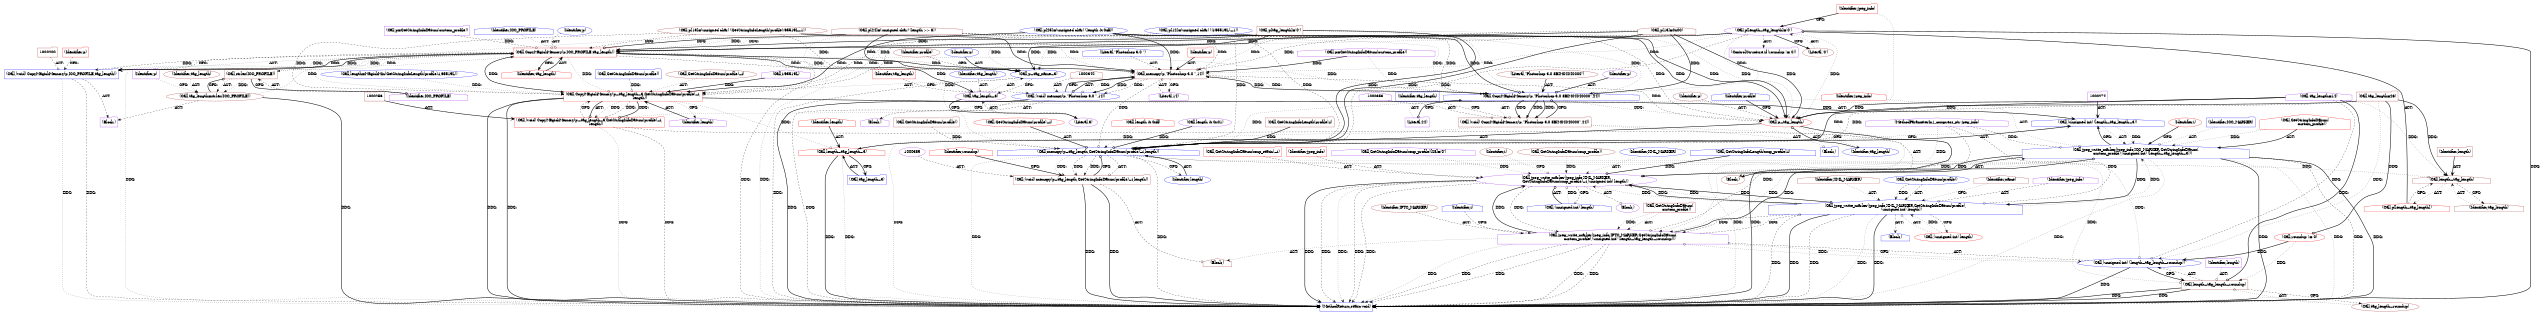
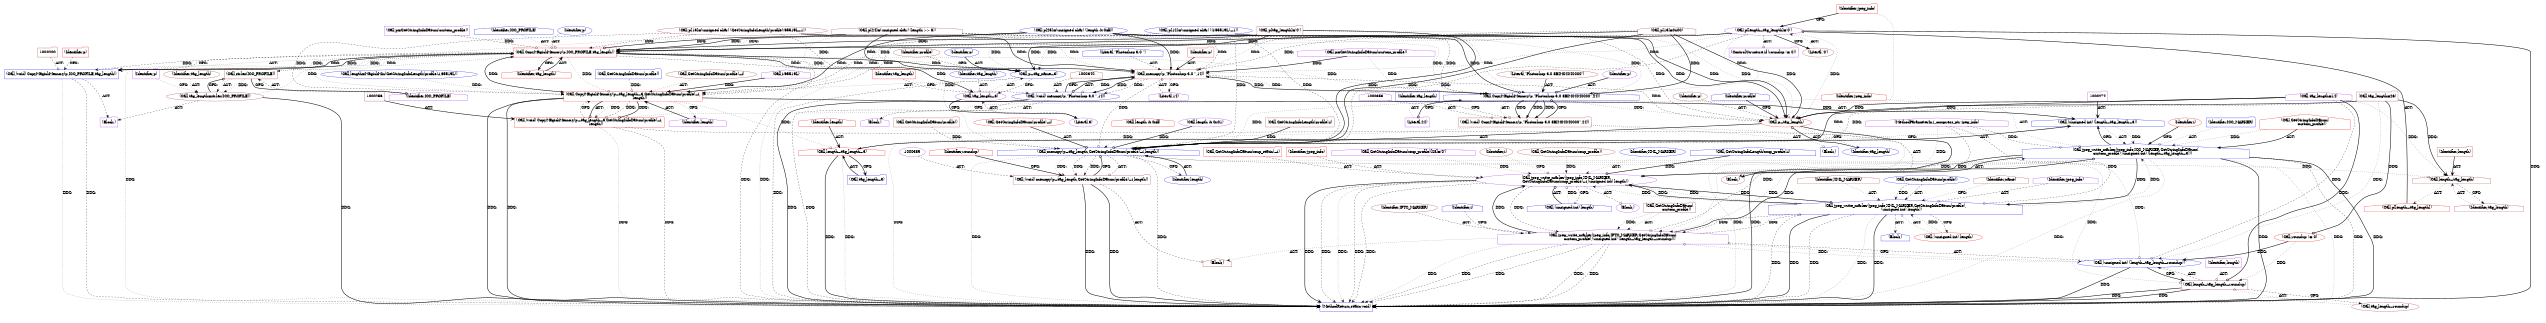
edge "(Call,p[25]=(unsigned char) (length & 0xff))" -> "(Call,CopyMagickMemory(p,ICC_PROFILE,tag_length))": style dotted -> bold
edge "(Call,p[length+tag_length]='0')" -> "(ControlStructure,if (roundup != 0))": arrowhead normal -> odot
edge "(Call,p[length+tag_length])" -> "(Call,length+tag_length)": removed, label "CFG:"
